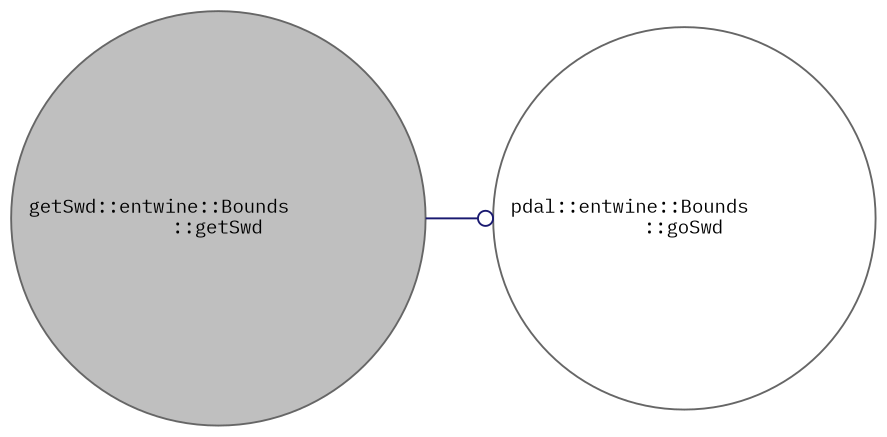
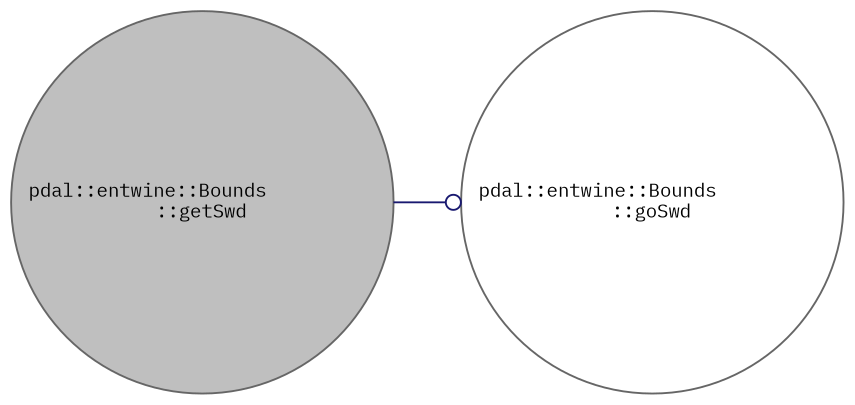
node "getSwd::entwine::Bounds ::getSwd": label "getSwd::entwine::Bounds ::getSwd" -> "pdal::entwine::Bounds ::getSwd"
